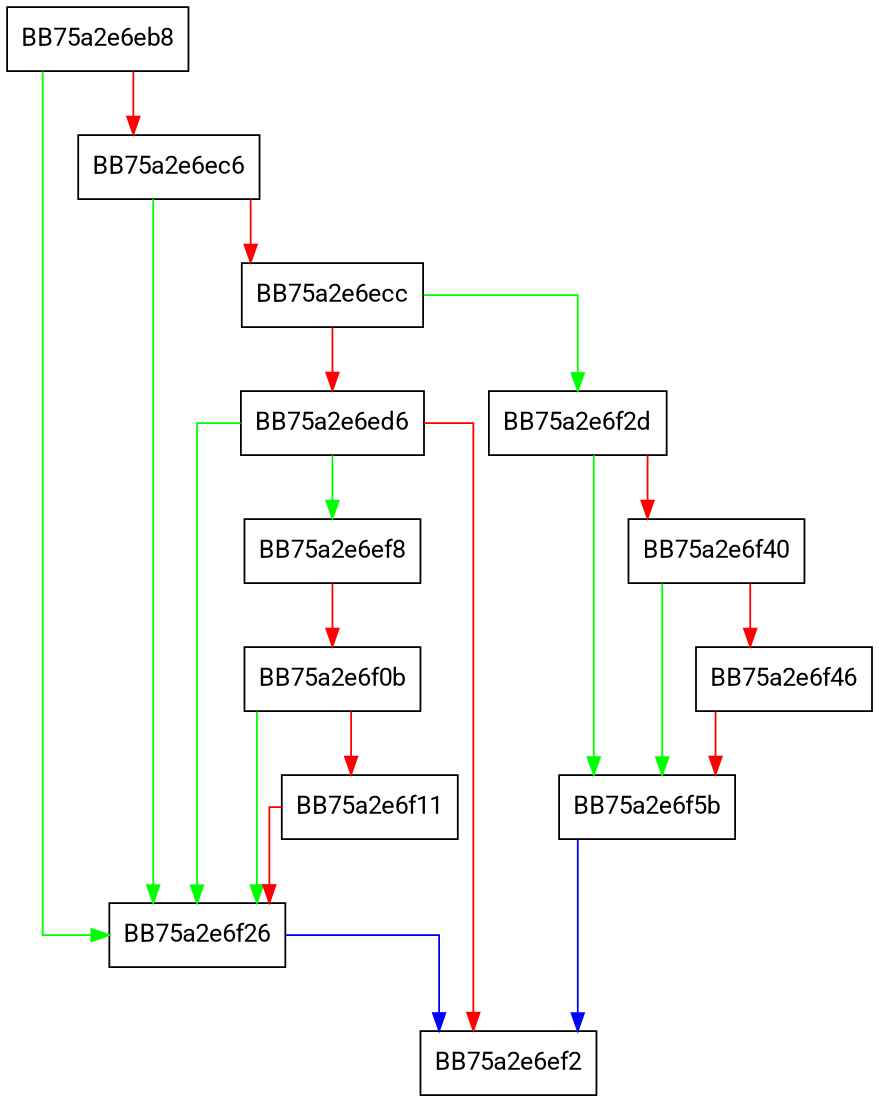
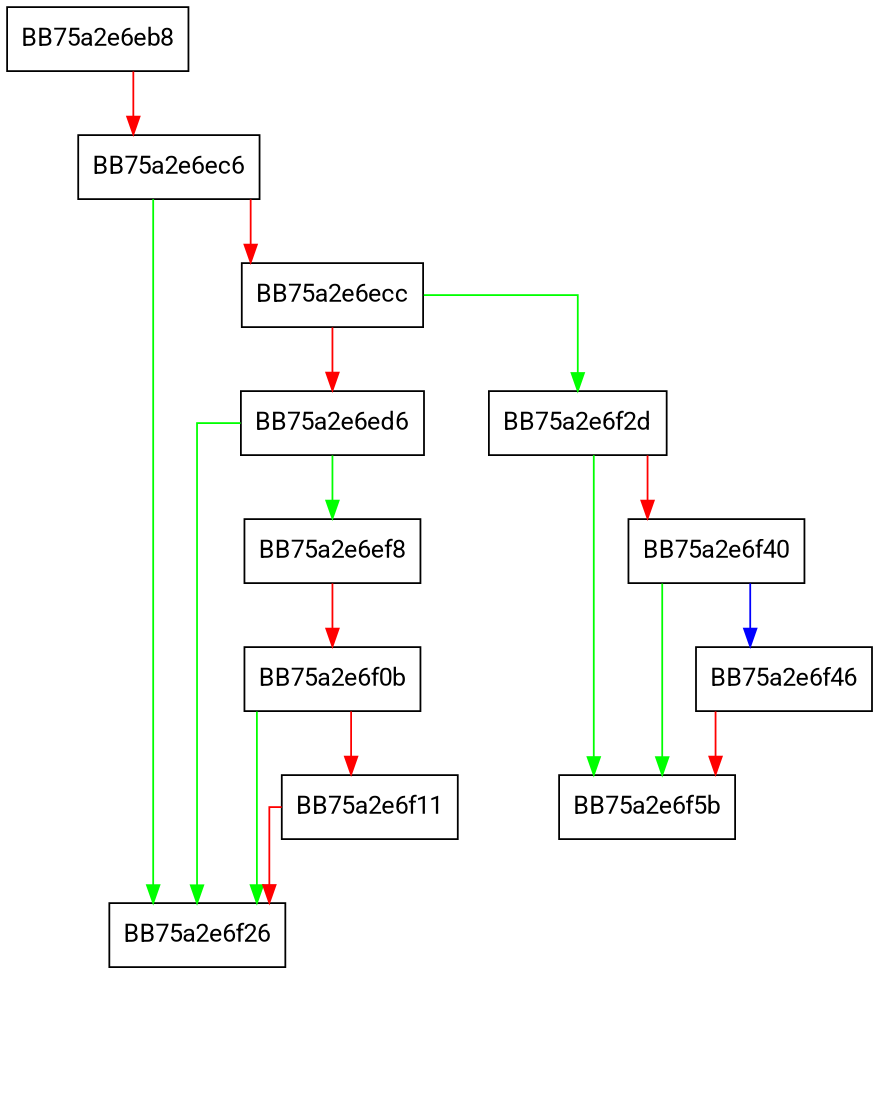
edge "BB75a2e6eb8" -> "BB75a2e6f26": removed
edge "BB75a2e6f40" -> "BB75a2e6f46": color red -> blue
node "BB75a2e6ef2": removed
